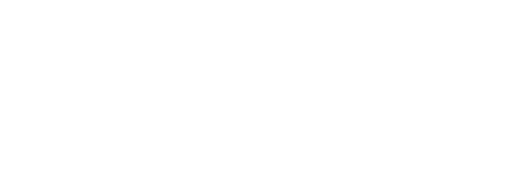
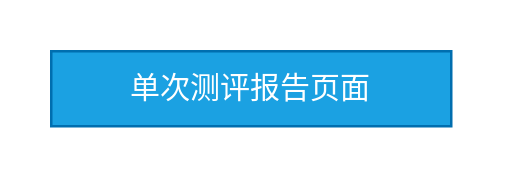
node "单次测评报告页面": added
